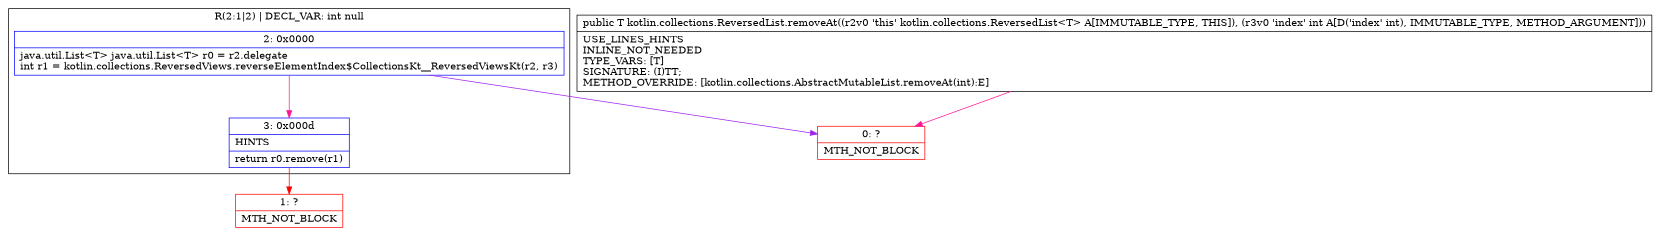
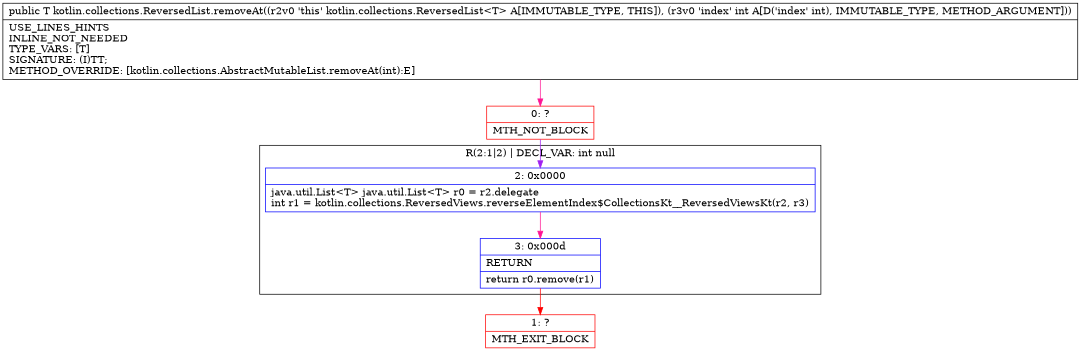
edge "2: 0x0000" -> "0: ?": reversed
node "3: 0x000d": text "HINTS" -> "RETURN"
node "1: ?": text "MTH_NOT_BLOCK" -> "MTH_EXIT_BLOCK"
